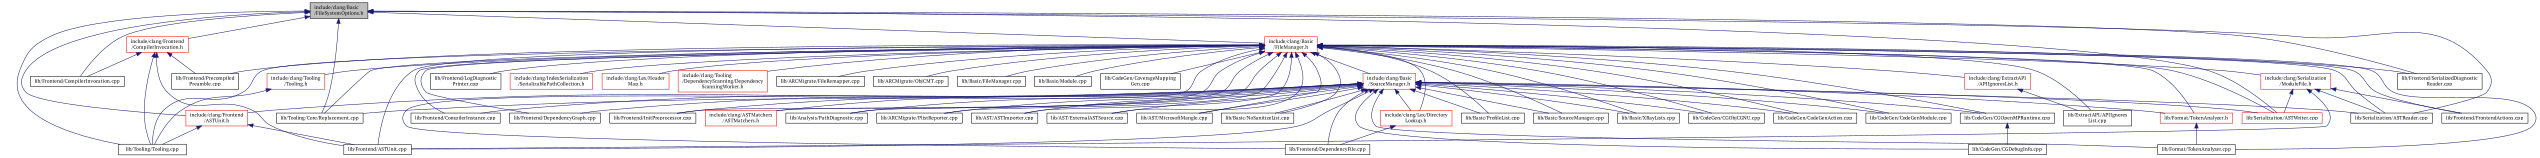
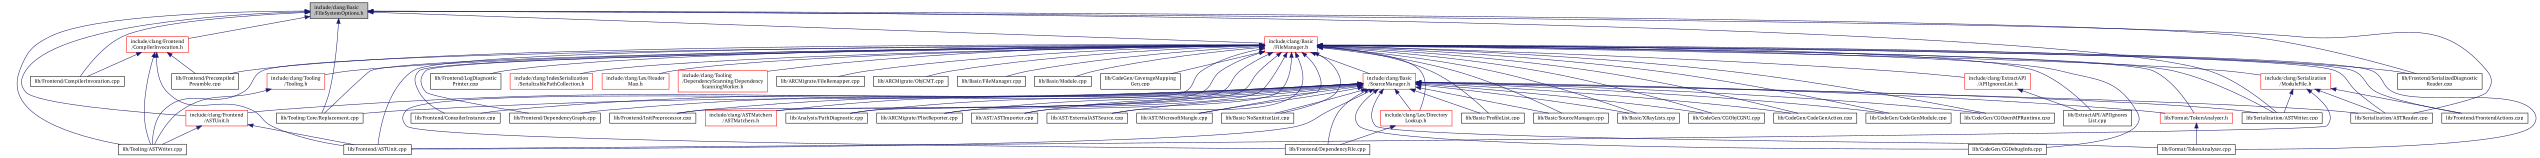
node "lib/Serialization/ASTWriter.cpp": color red -> black
edge "lib/CodeGen/CGDebugInfo.cpp" -> "lib/CodeGen/CGOpenMPRuntime.cpp": now "lib/CodeGen/CGDebugInfo.cpp" -> "include/clang/Basic /FileManager.h"
node "lib/Tooling/Tooling.cpp": label "lib/Tooling/Tooling.cpp" -> "lib/Tooling/ASTWriter.cpp"
